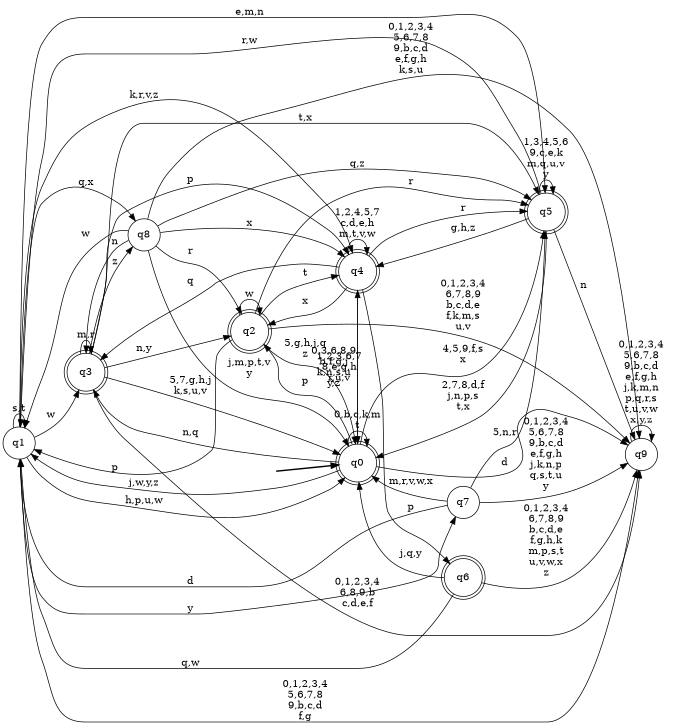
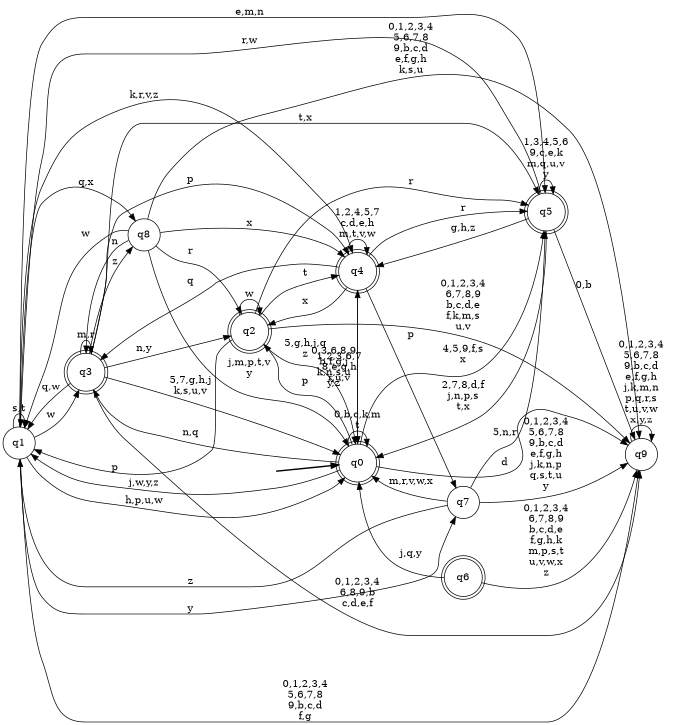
edge "q8" -> "q5": removed, label "q,z"
edge "q5" -> "q9": label "n" -> "0,b"
edge "q4" -> "q6": now "q4" -> "q7"
edge "q7" -> "q1": label "d" -> "z"
edge "q6" -> "q1": now "q3" -> "q1"
